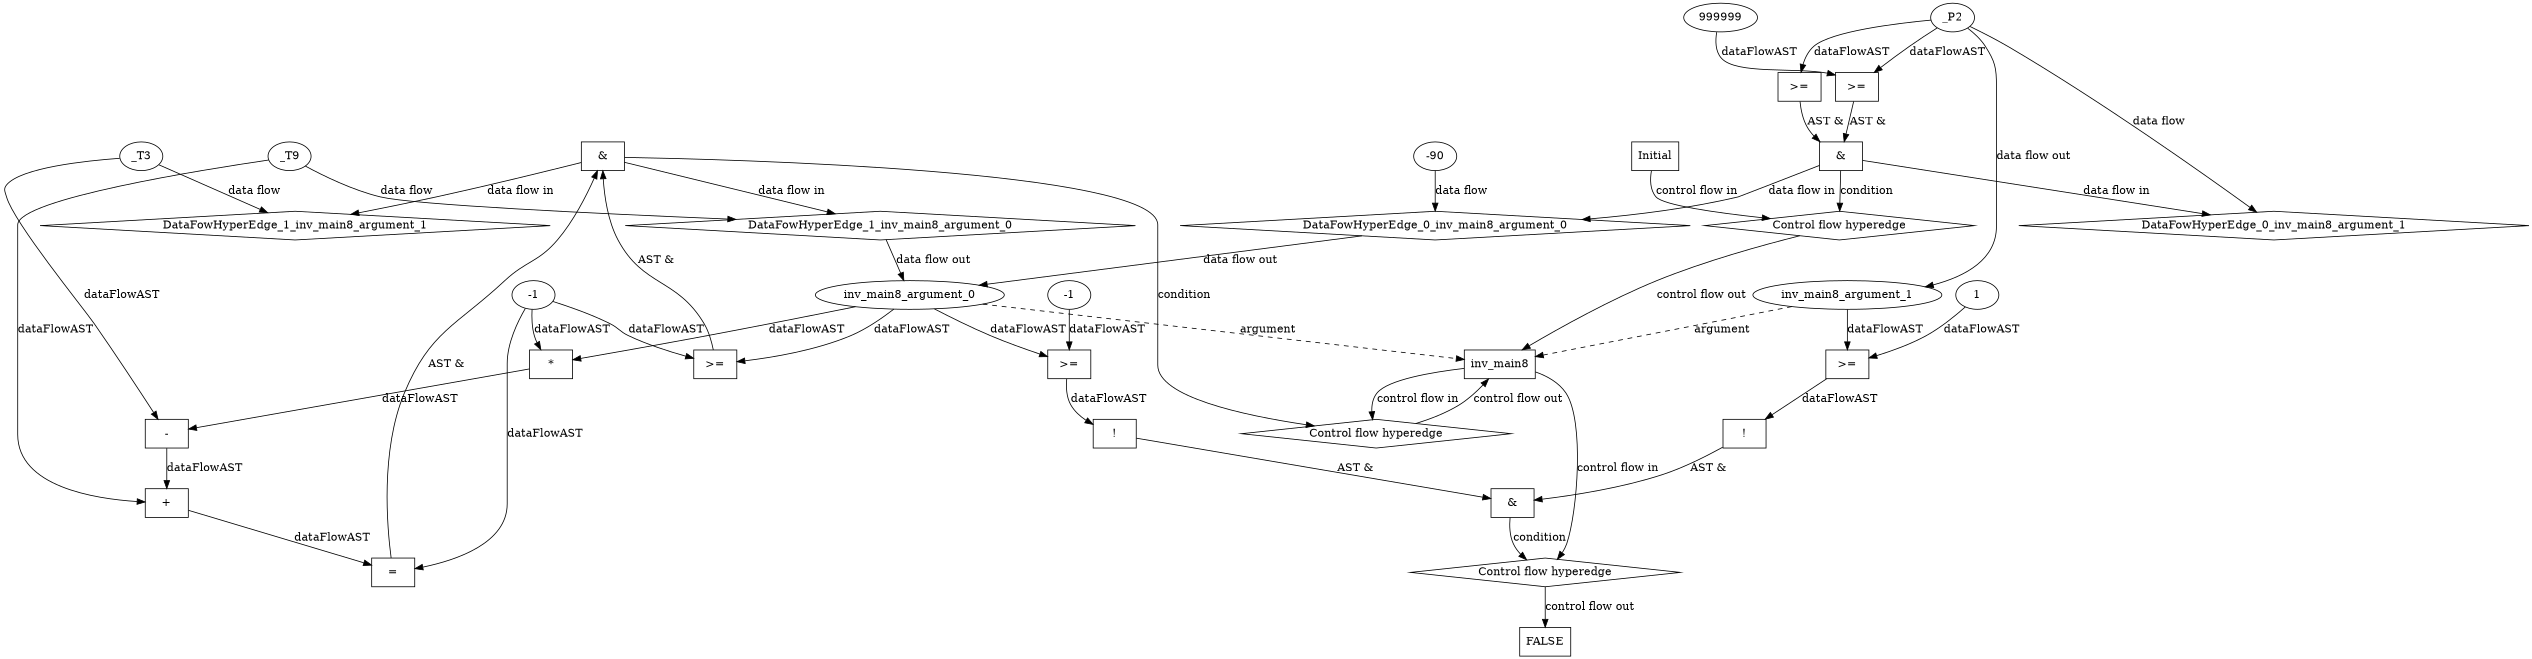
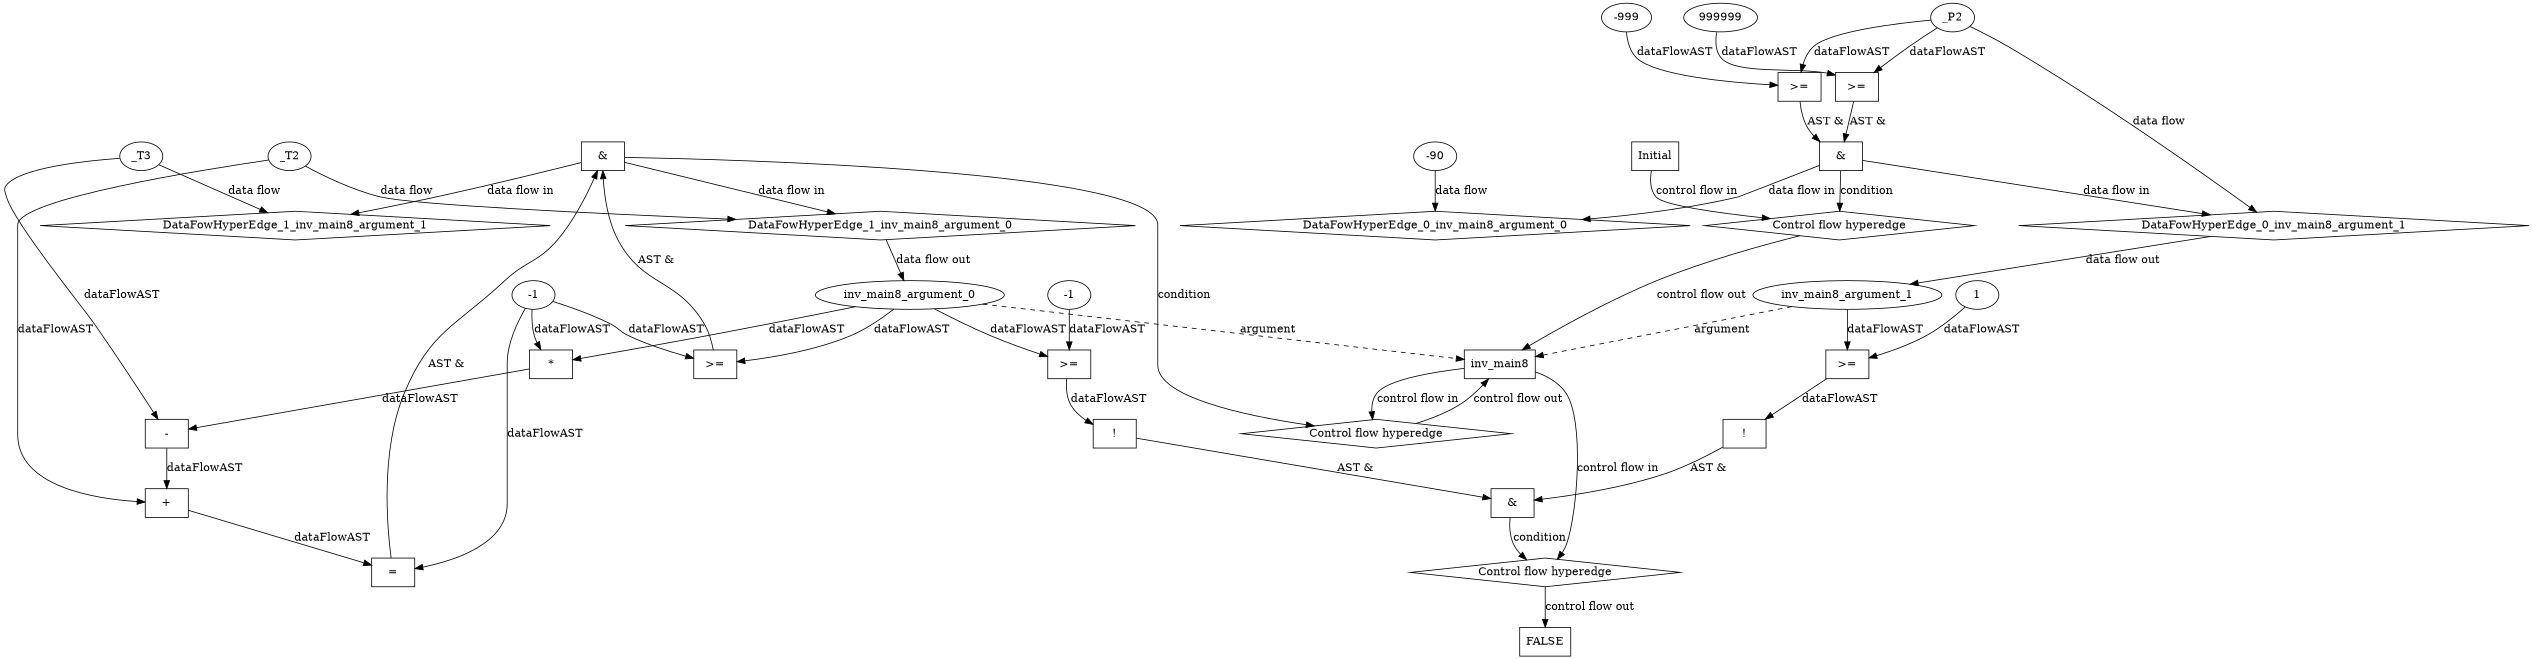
node "-999": added
node "_T9": label "_T9" -> "_T2"
edge "_P2" -> "inv_main8_argument_1": now "DataFowHyperEdge_0_inv_main8_argument_1" -> "inv_main8_argument_1"
edge "DataFowHyperEdge_0_inv_main8_argument_0" -> "inv_main8_argument_0": removed, label "data flow out"
